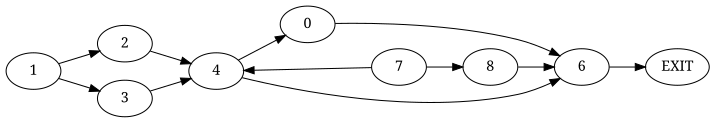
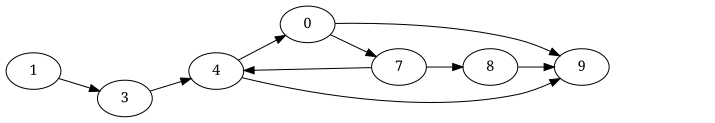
edge "0" -> "7": added
node "2": removed
node "6": label "6" -> "9"
node "EXIT": removed
